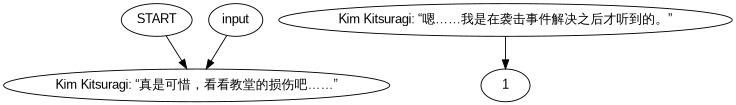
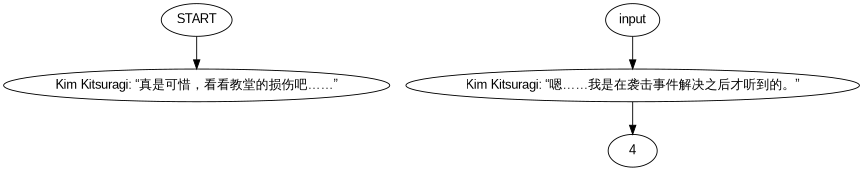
edge "input" -> "Kim Kitsuragi: “真是可惜，看看教堂的损伤吧……”": now "input" -> "Kim Kitsuragi: “嗯……我是在袭击事件解决之后才听到的。”"
node "1": label "1" -> "4"
